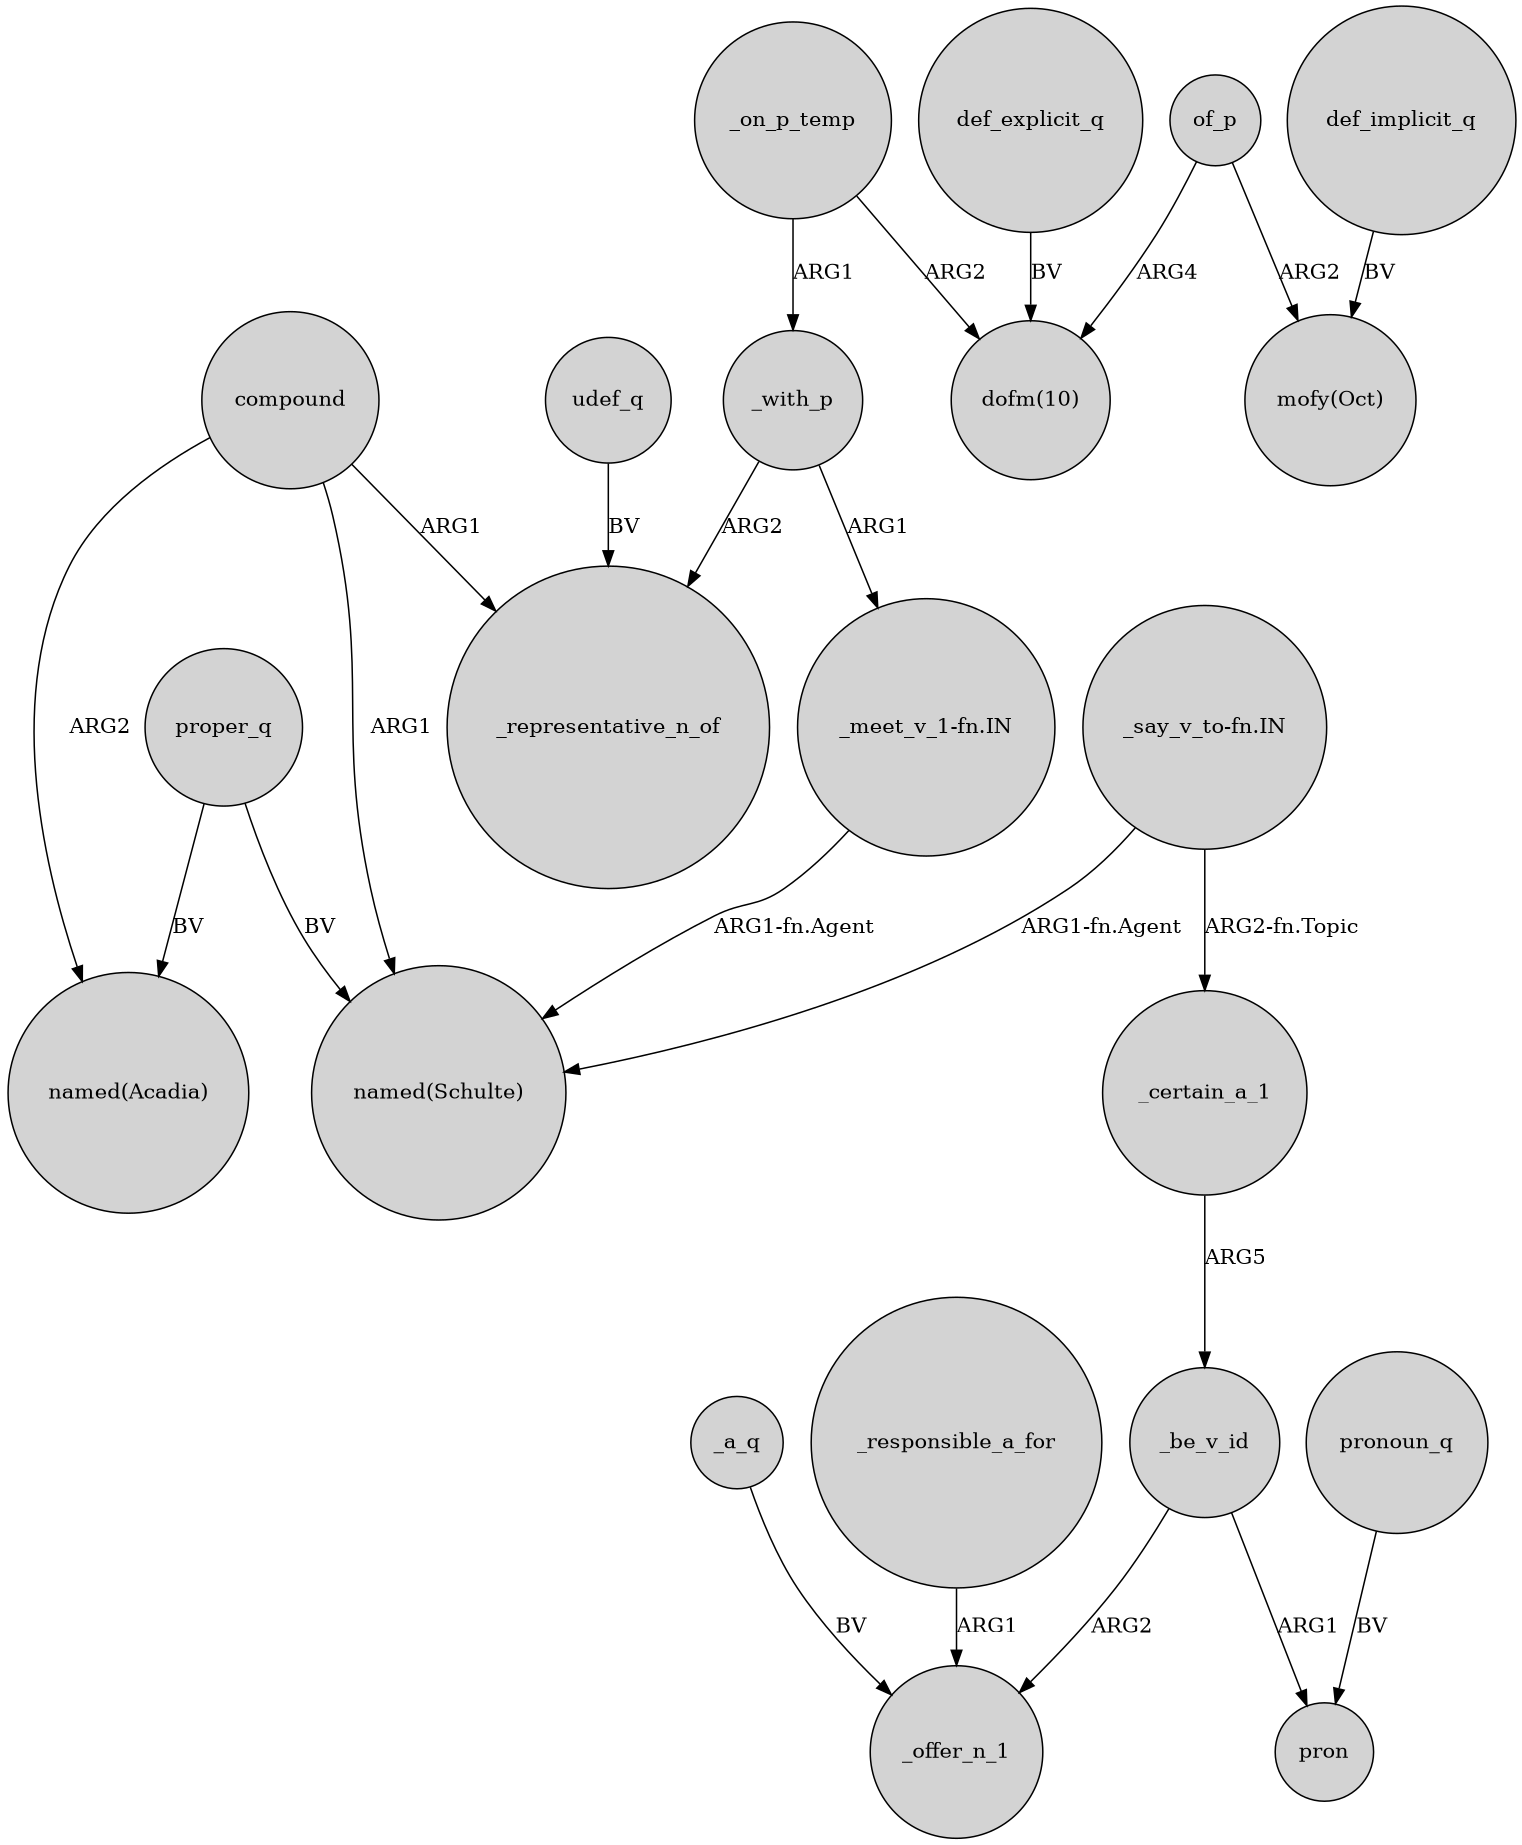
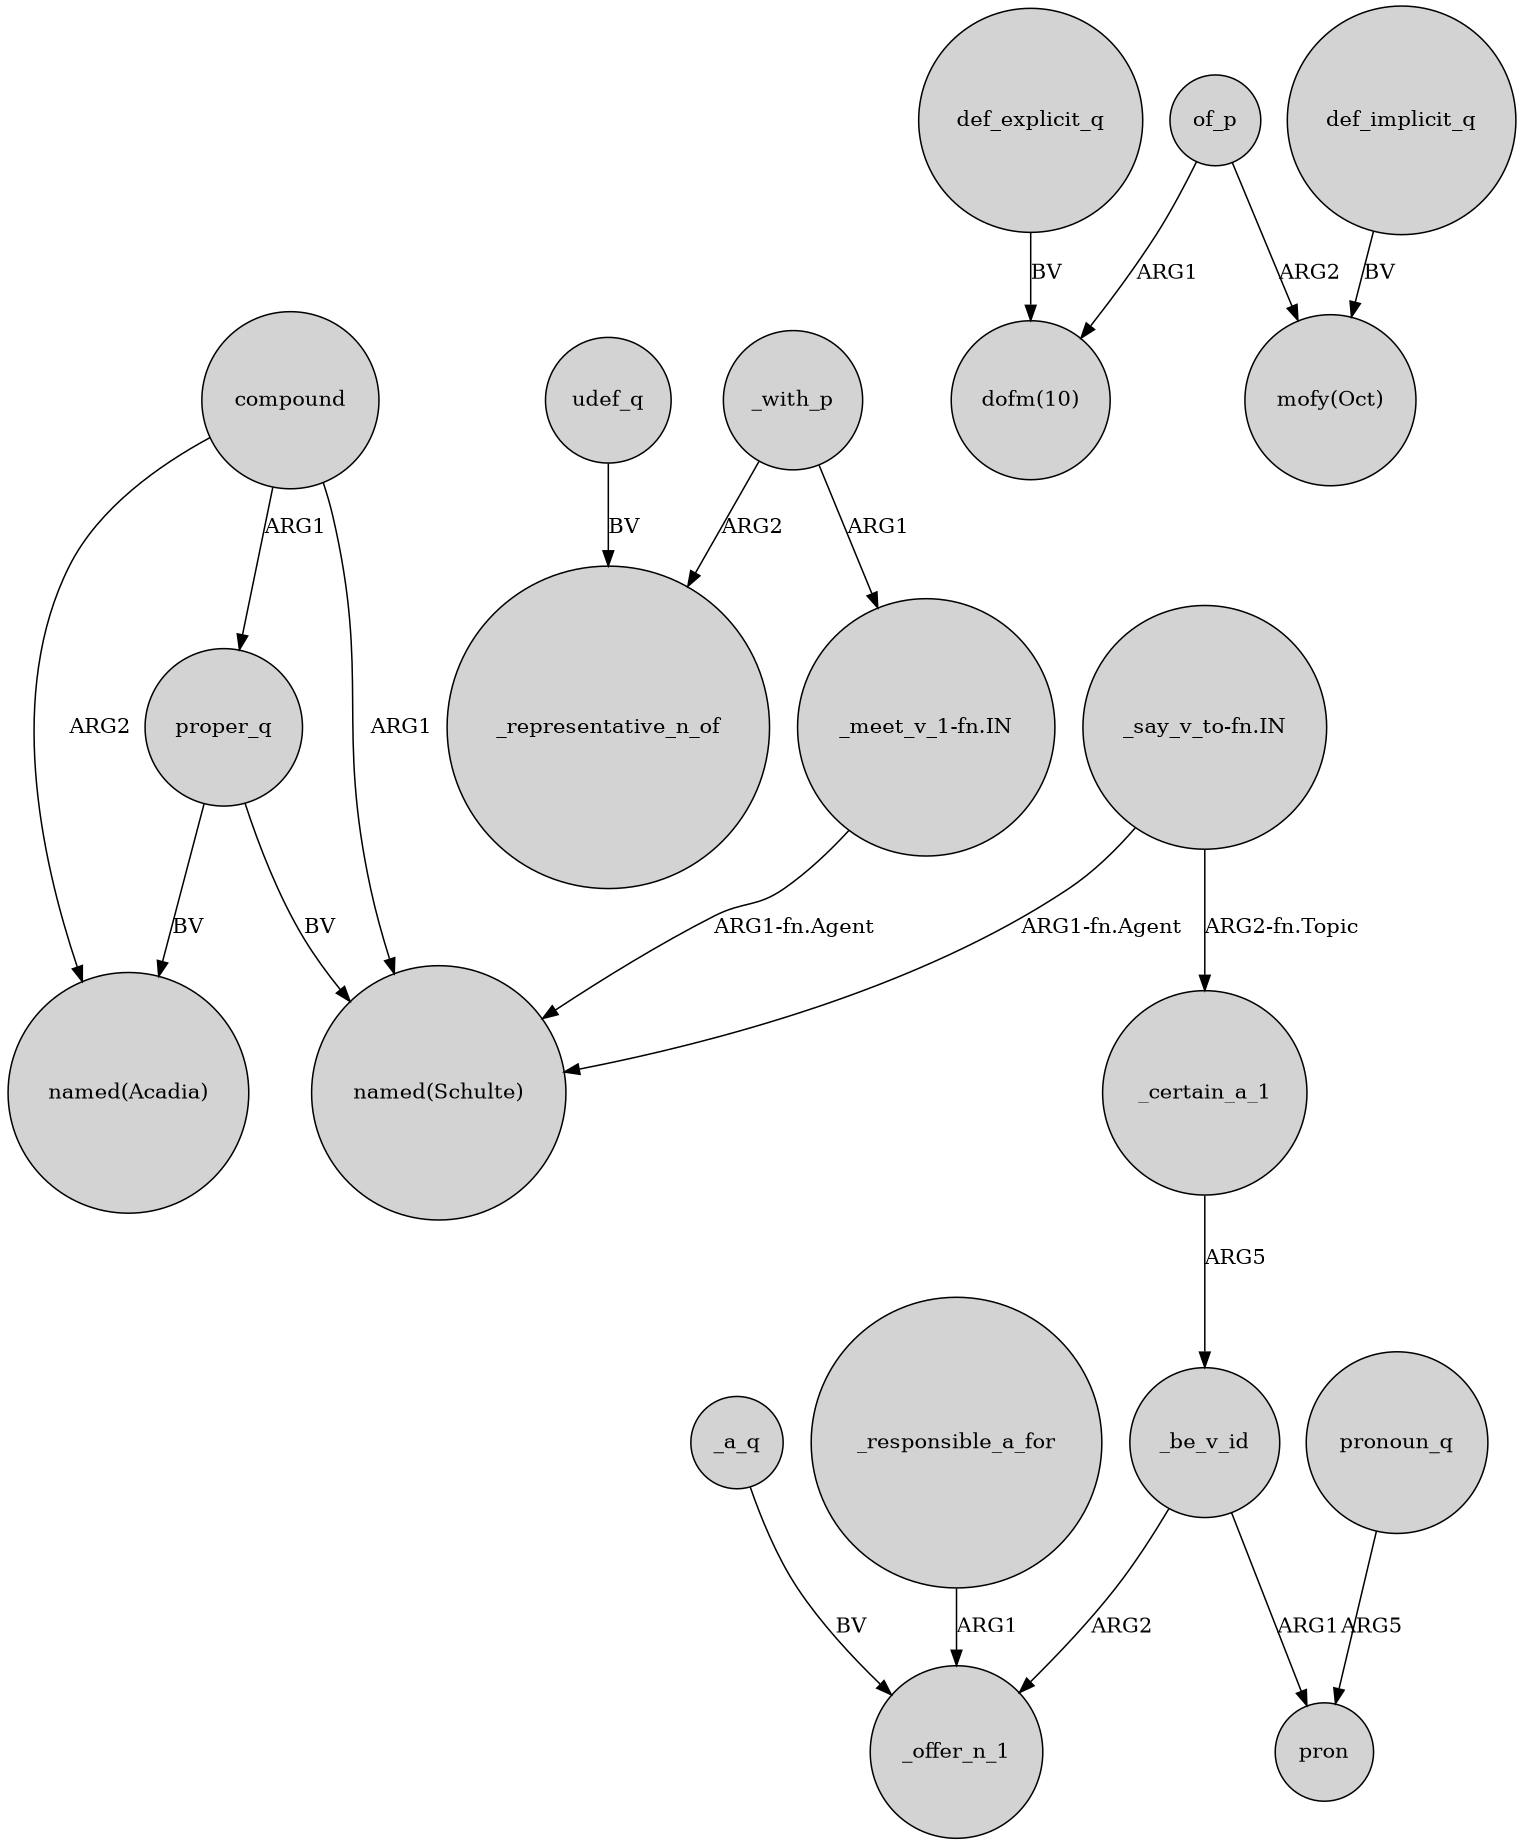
node "_on_p_temp": removed
edge "of_p" -> "dofm(10)": label "ARG4" -> "ARG1"
edge "compound" -> "_representative_n_of": now "compound" -> "proper_q"
edge "pronoun_q" -> "pron": label "BV" -> "ARG5"
